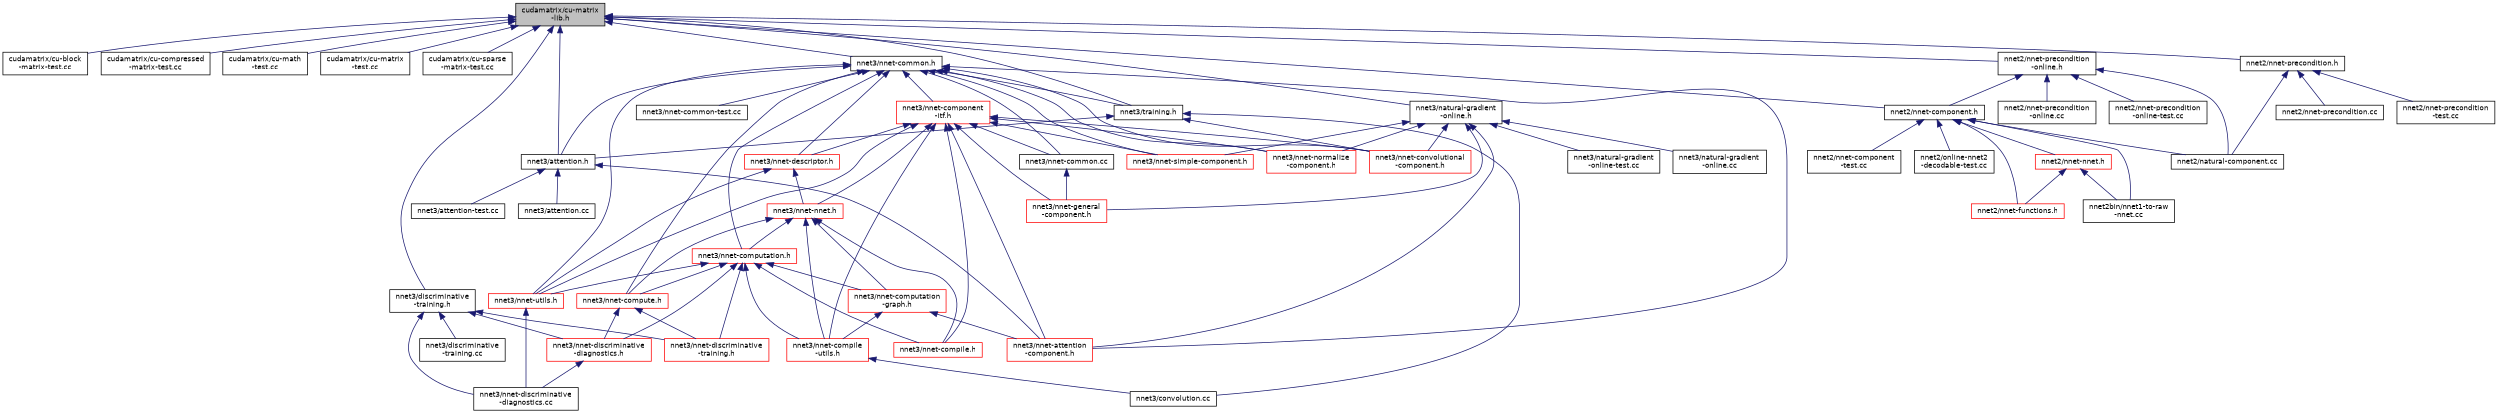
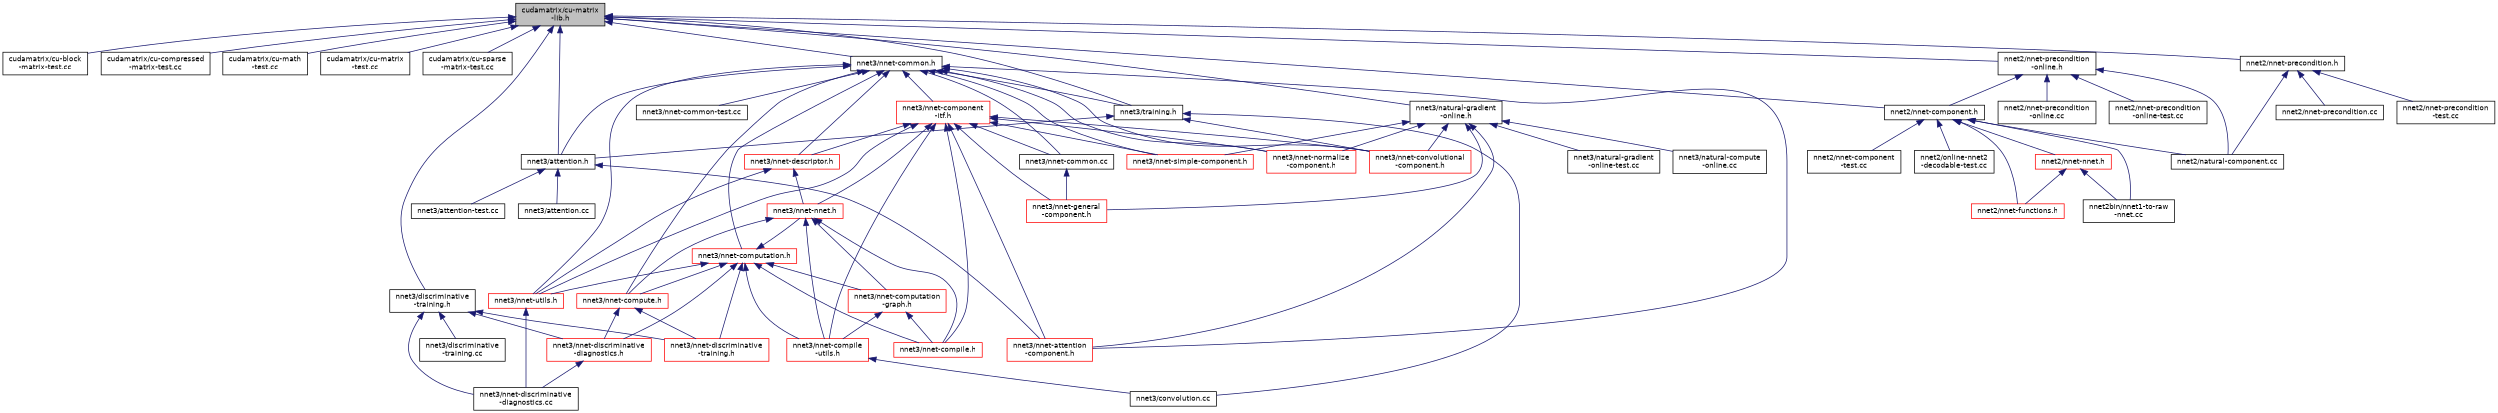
node "nnet3/natural-gradient -online.cc": label "nnet3/natural-gradient -online.cc" -> "nnet3/natural-compute -online.cc"
edge "nnet3/nnet-computation.h" -> "nnet3/nnet-nnet.h": reversed
edge "nnet3/nnet-attention -component.h" -> "nnet3/nnet-computation -graph.h": now "nnet3/nnet-compile.h" -> "nnet3/nnet-computation -graph.h"
